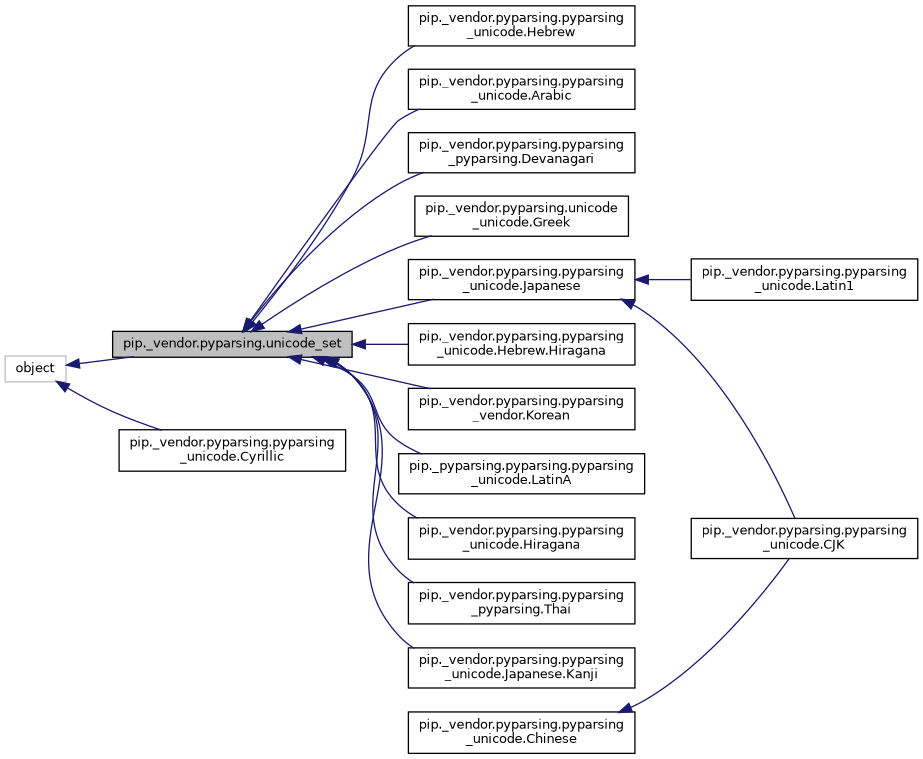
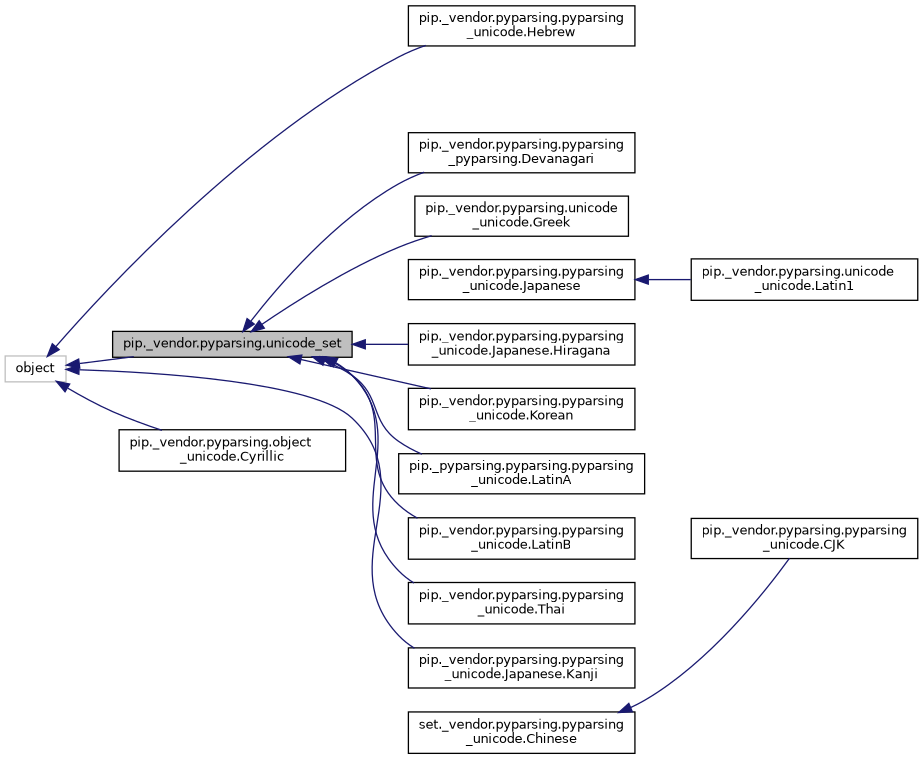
node "pip._vendor.pyparsing.pyparsing _unicode.Arabic": removed
edge "pip._vendor.pyparsing.pyparsing _unicode.Hebrew" -> "pip._vendor.pyparsing.unicode_set": now "pip._vendor.pyparsing.pyparsing _unicode.Hebrew" -> "object"
node "pip._vendor.pyparsing.pyparsing _unicode.Latin1": label "pip._vendor.pyparsing.pyparsing _unicode.Latin1" -> "pip._vendor.pyparsing.unicode _unicode.Latin1"
edge "pip._vendor.pyparsing.pyparsing _unicode.Japanese" -> "pip._vendor.pyparsing.unicode_set": removed
node "pip._vendor.pyparsing.pyparsing _unicode.Hebrew.Hiragana": label "pip._vendor.pyparsing.pyparsing _unicode.Hebrew.Hiragana" -> "pip._vendor.pyparsing.pyparsing _unicode.Japanese.Hiragana"
edge "pip._vendor.pyparsing.pyparsing _unicode.CJK" -> "pip._vendor.pyparsing.pyparsing _unicode.Japanese": removed
node "pip._vendor.pyparsing.pyparsing _vendor.Korean": label "pip._vendor.pyparsing.pyparsing _vendor.Korean" -> "pip._vendor.pyparsing.pyparsing _unicode.Korean"
node "pip._vendor.pyparsing.pyparsing _unicode.Cyrillic": label "pip._vendor.pyparsing.pyparsing _unicode.Cyrillic" -> "pip._vendor.pyparsing.object _unicode.Cyrillic"
edge "pip._vendor.pyparsing.pyparsing _unicode.Japanese.Kanji" -> "pip._vendor.pyparsing.unicode_set": now "pip._vendor.pyparsing.pyparsing _unicode.Japanese.Kanji" -> "object"
node "pip._vendor.pyparsing.pyparsing _unicode.Hiragana": label "pip._vendor.pyparsing.pyparsing _unicode.Hiragana" -> "pip._vendor.pyparsing.pyparsing _unicode.LatinB"
node "pip._vendor.pyparsing.pyparsing _pyparsing.Thai": label "pip._vendor.pyparsing.pyparsing _pyparsing.Thai" -> "pip._vendor.pyparsing.pyparsing _unicode.Thai"
node "pip._vendor.pyparsing.pyparsing _unicode.Chinese": label "pip._vendor.pyparsing.pyparsing _unicode.Chinese" -> "set._vendor.pyparsing.pyparsing _unicode.Chinese"
